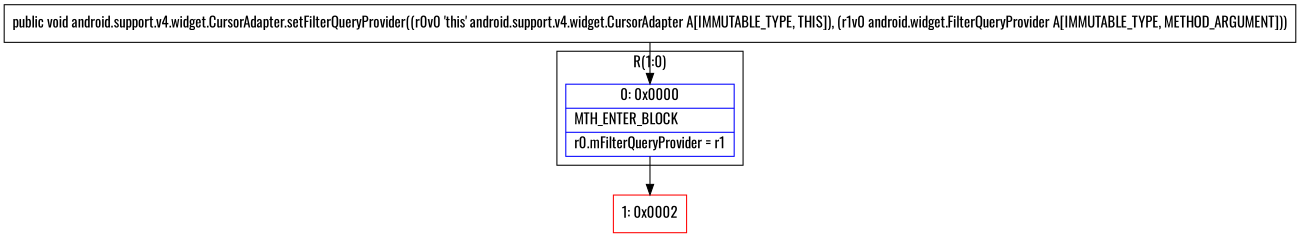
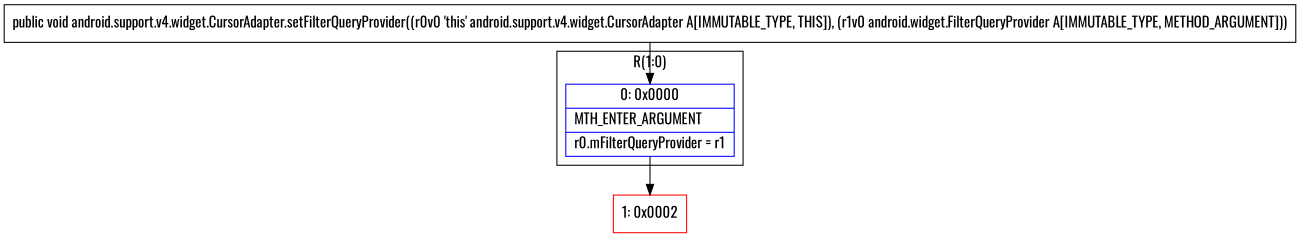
node "0: 0x0000": text "MTH_ENTER_BLOCK" -> "MTH_ENTER_ARGUMENT"
